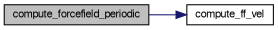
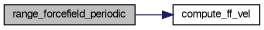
node "compute_forcefield_periodic": label "compute_forcefield_periodic" -> "range_forcefield_periodic"
